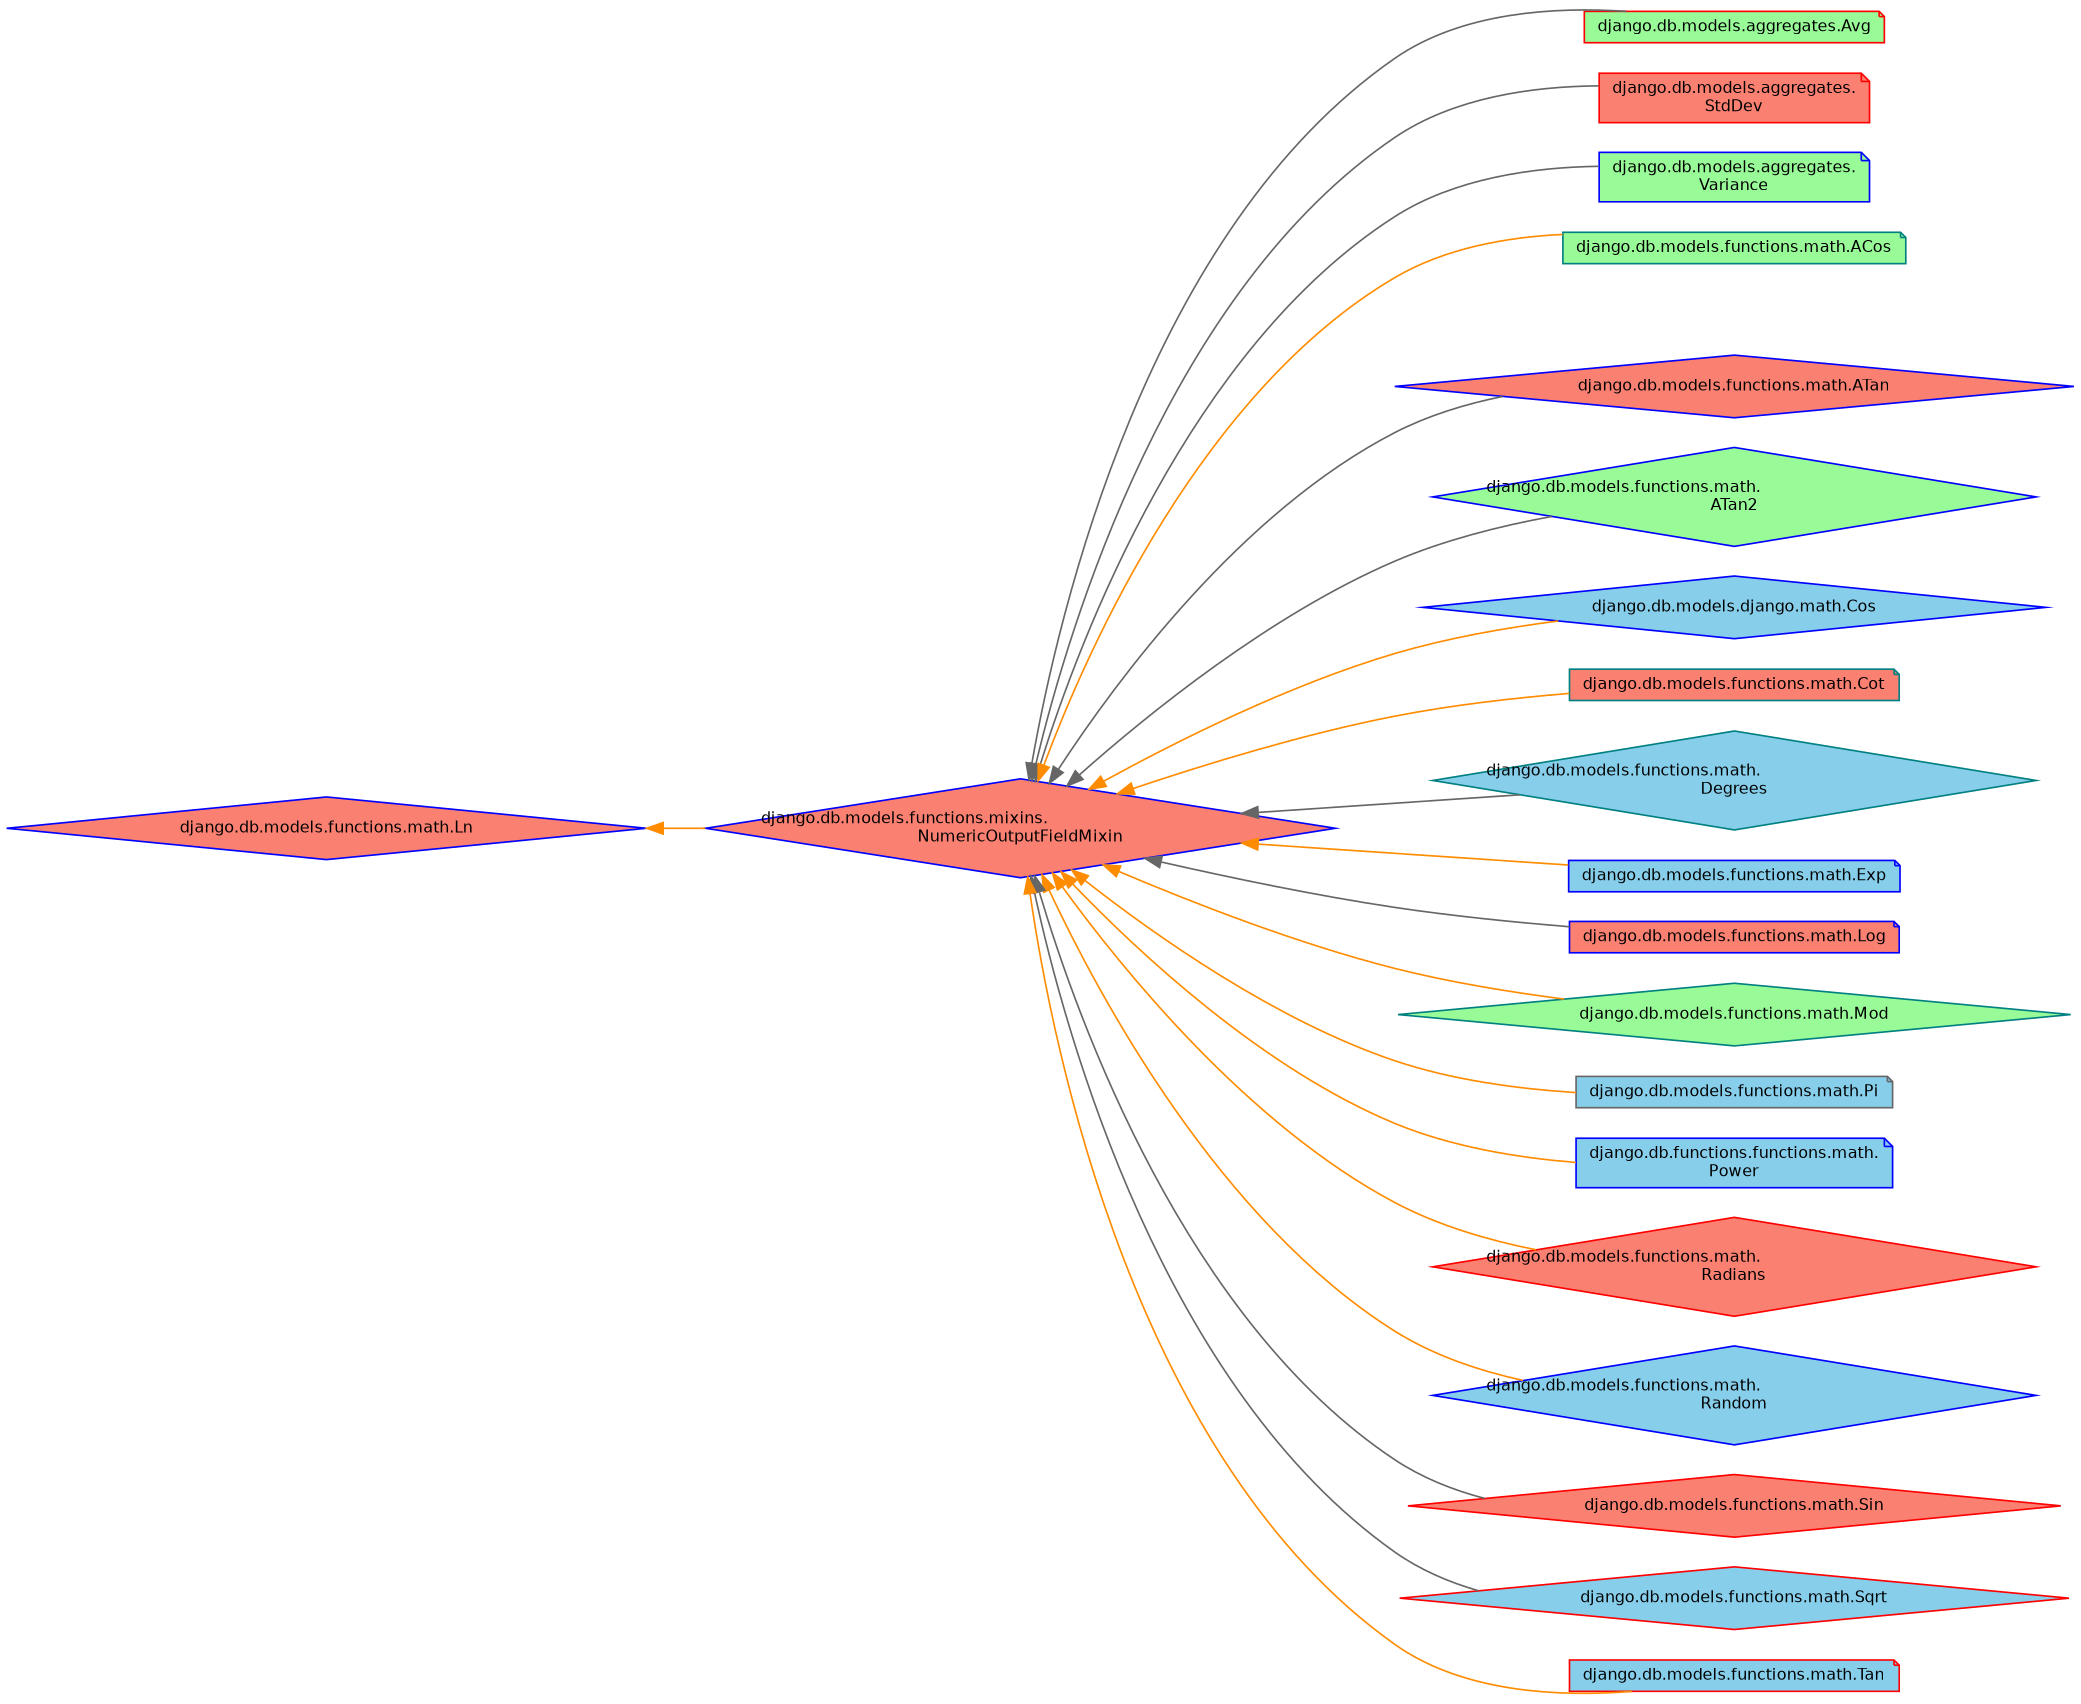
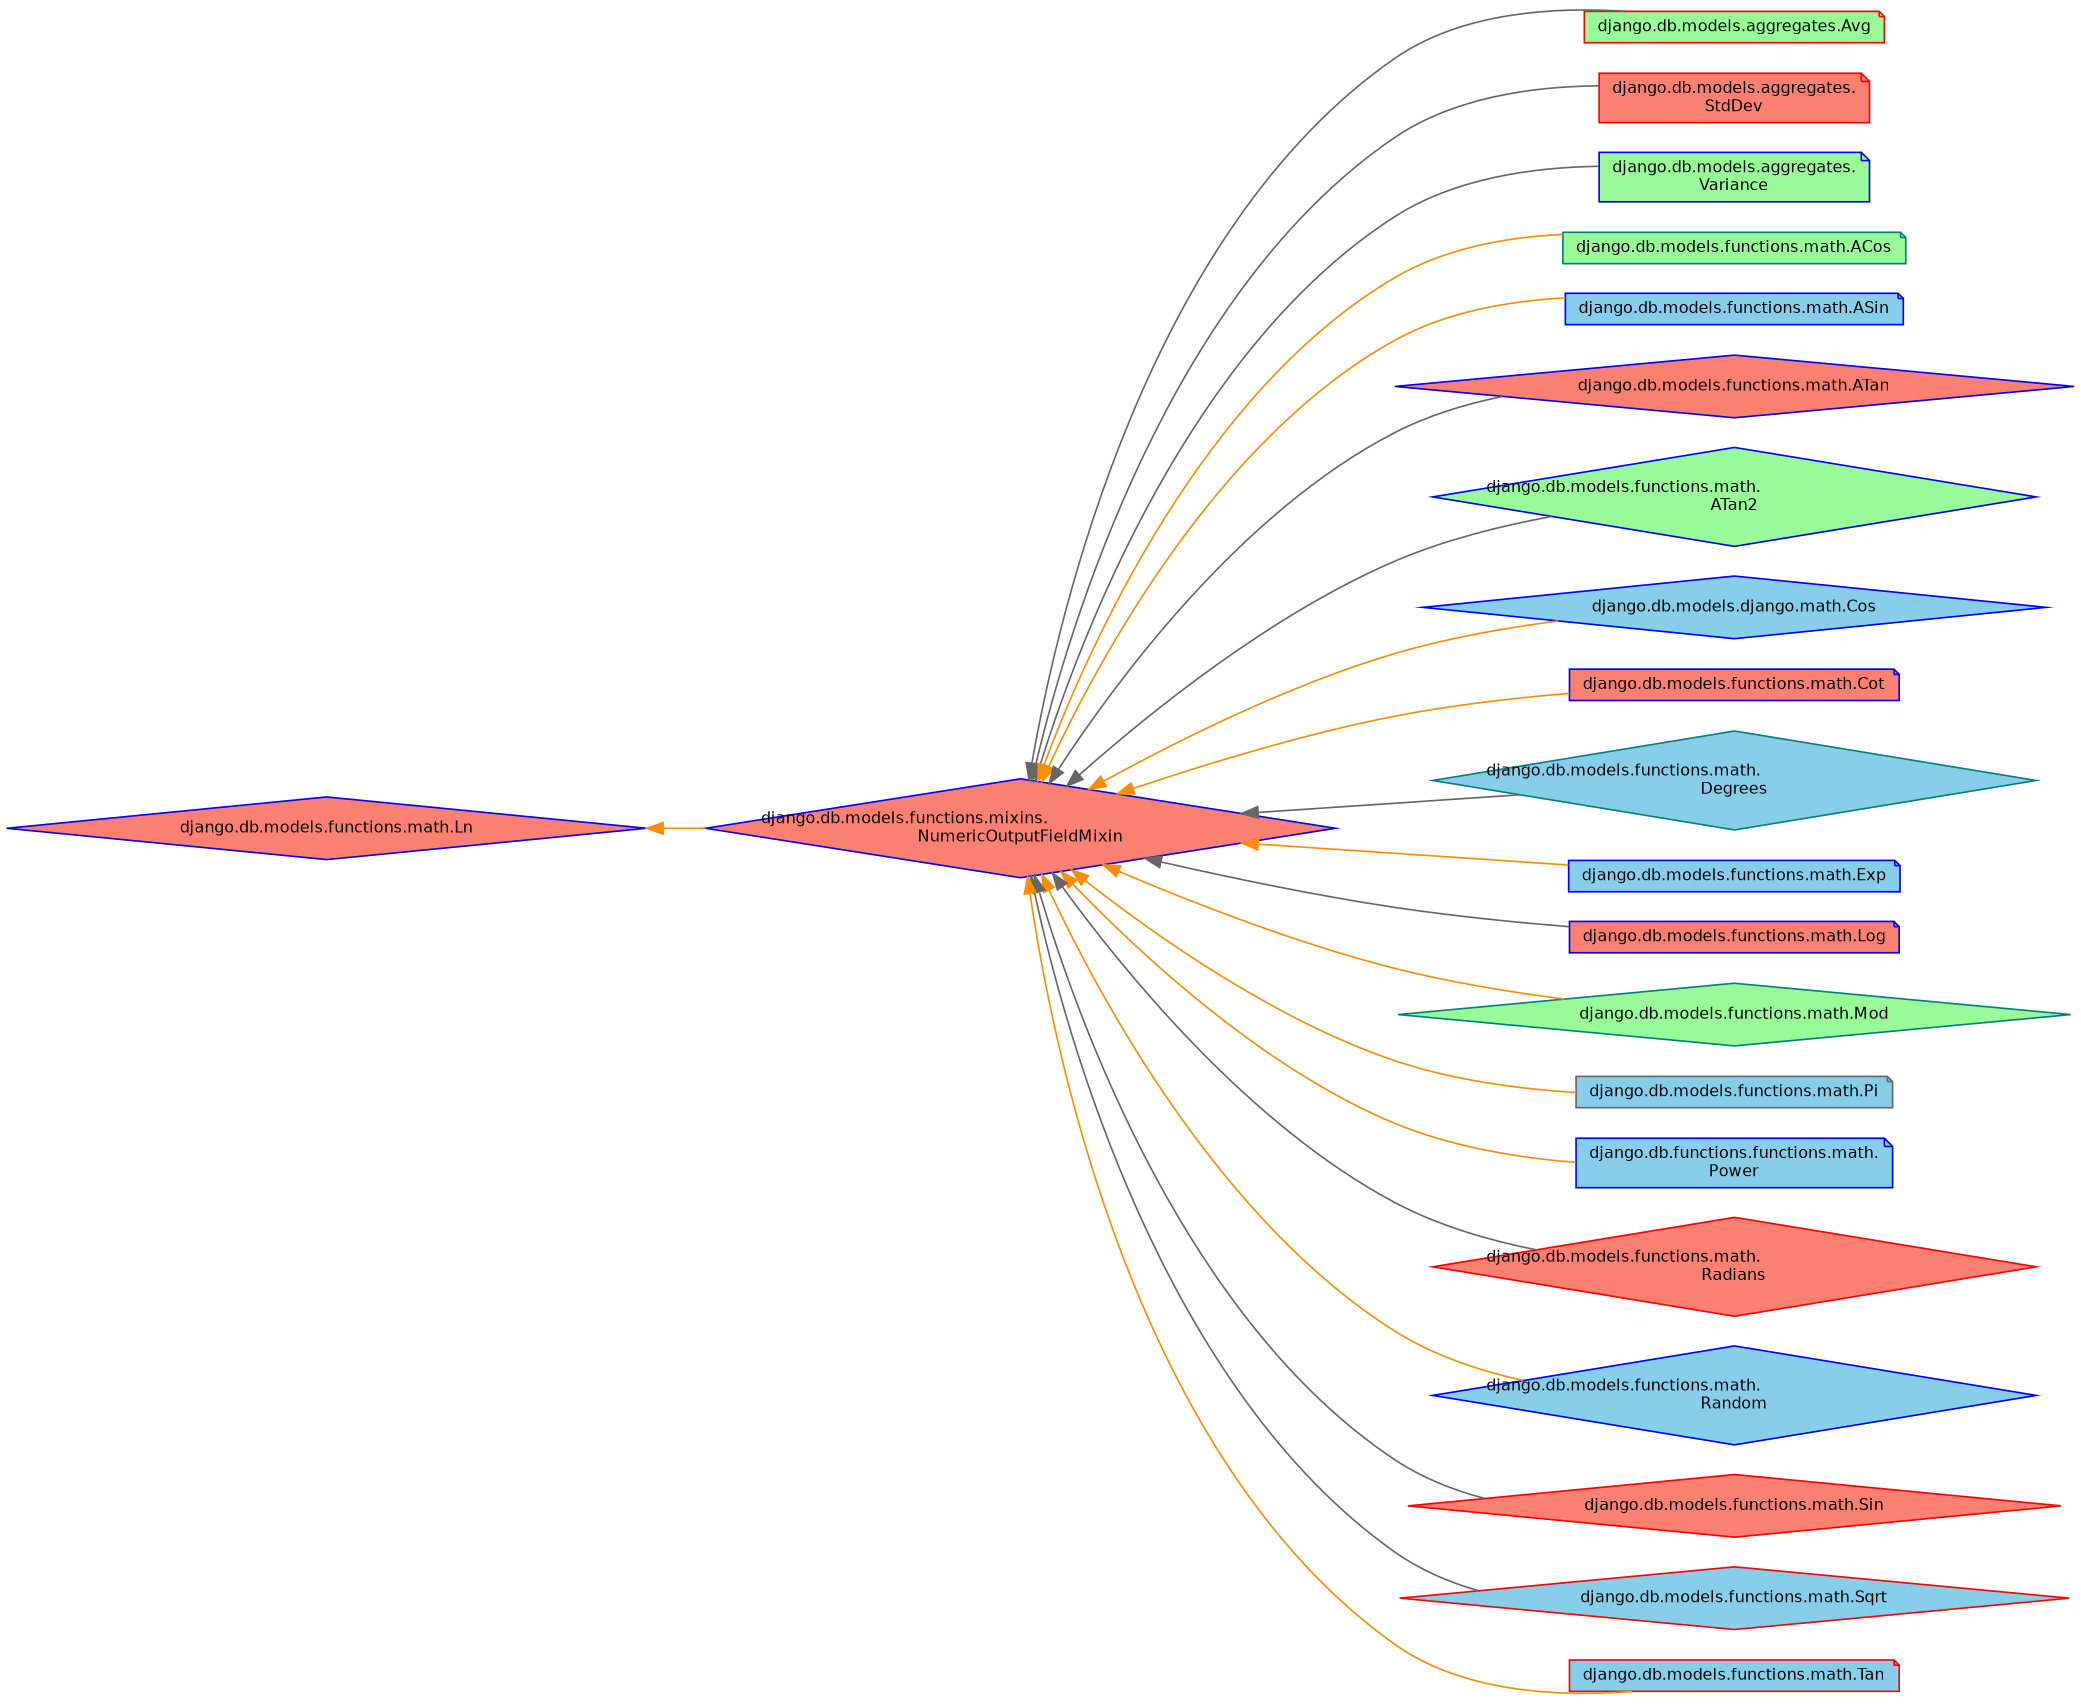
node "django.db.models.functions.math.ASin": added
node "django.db.models.functions.math.Cot": color teal -> blue
edge "django.db.models.functions.math. Radians" -> "django.db.models.functions.mixins. NumericOutputFieldMixin": color darkorange -> gray40
